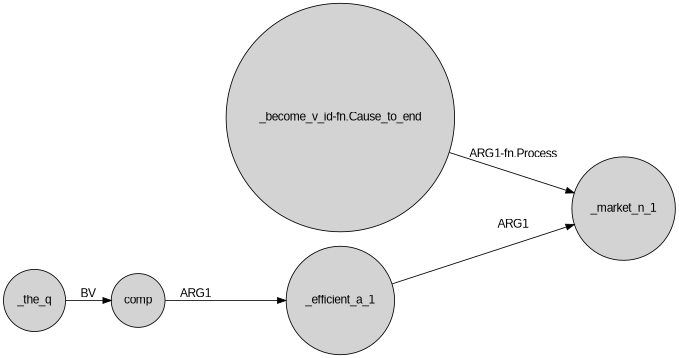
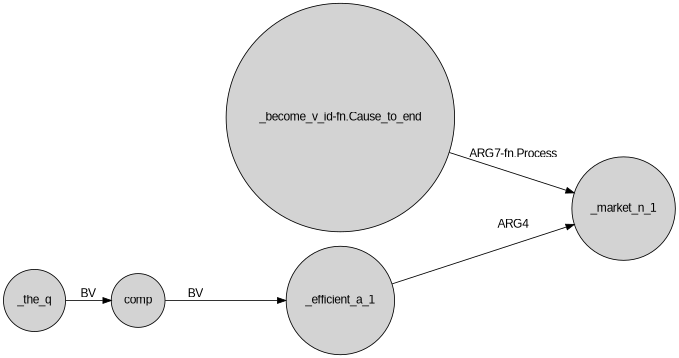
edge "_become_v_id-fn.Cause_to_end" -> "_market_n_1": label "ARG1-fn.Process" -> "ARG7-fn.Process"
edge "_efficient_a_1" -> "_market_n_1": label "ARG1" -> "ARG4"
edge "comp" -> "_efficient_a_1": label "ARG1" -> "BV"
